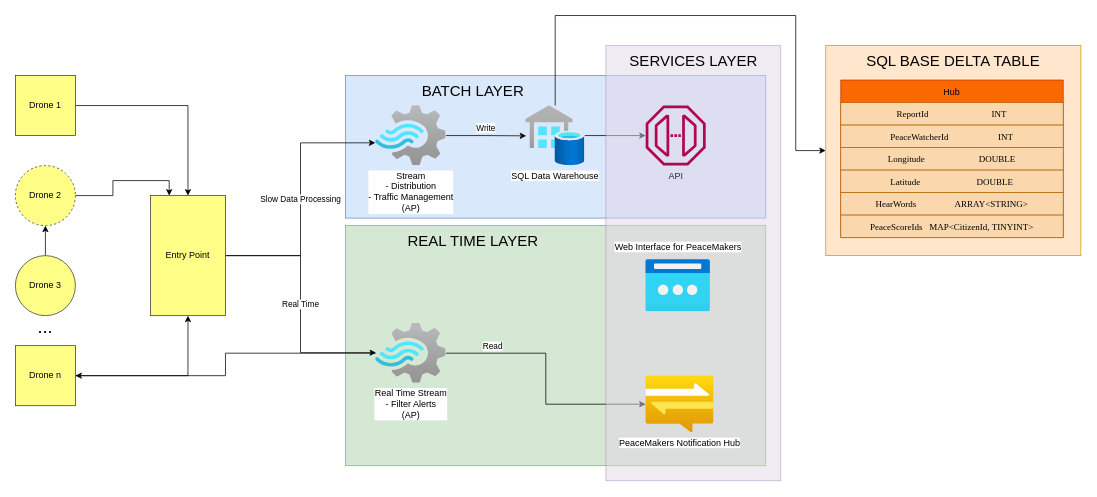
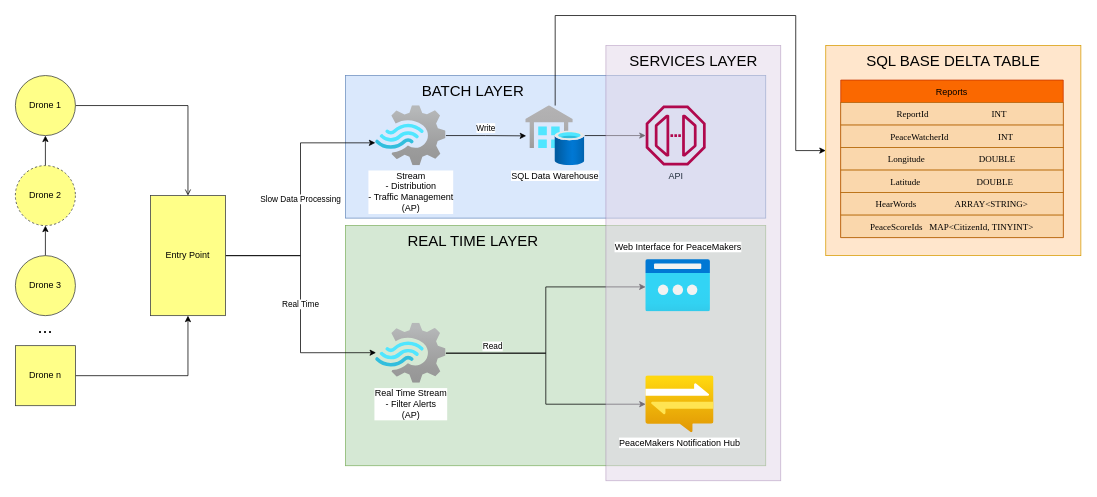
node "Hub": label "Hub" -> "Reports"
node "Drone 1": shape rectangle -> ellipse
edge "Drone 2" -> "Entry Point": now "Drone 2" -> "Drone 1"
edge "Drone 1" -> "Entry Point": arrowhead classic -> open
edge "Real Time Stream - Filter Alerts (AP)" -> "Drone n": now "Real Time Stream - Filter Alerts (AP)" -> "Web Interface for PeaceMakers"
